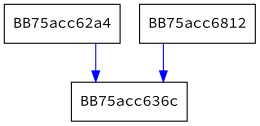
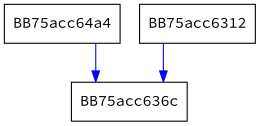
node "BB75acc62a4": label "BB75acc62a4" -> "BB75acc64a4"
node "BB75acc6812": label "BB75acc6812" -> "BB75acc6312"
